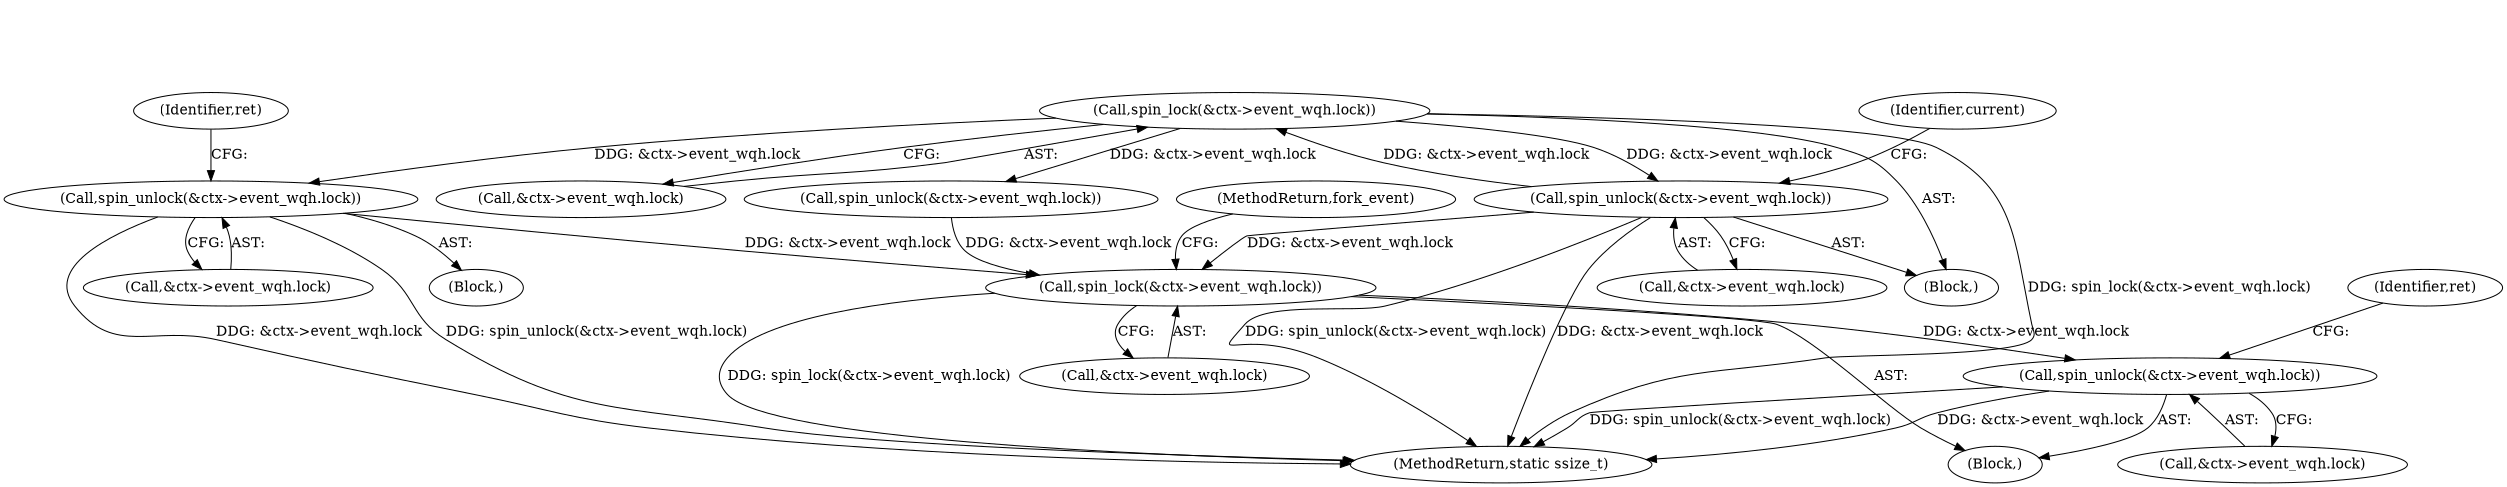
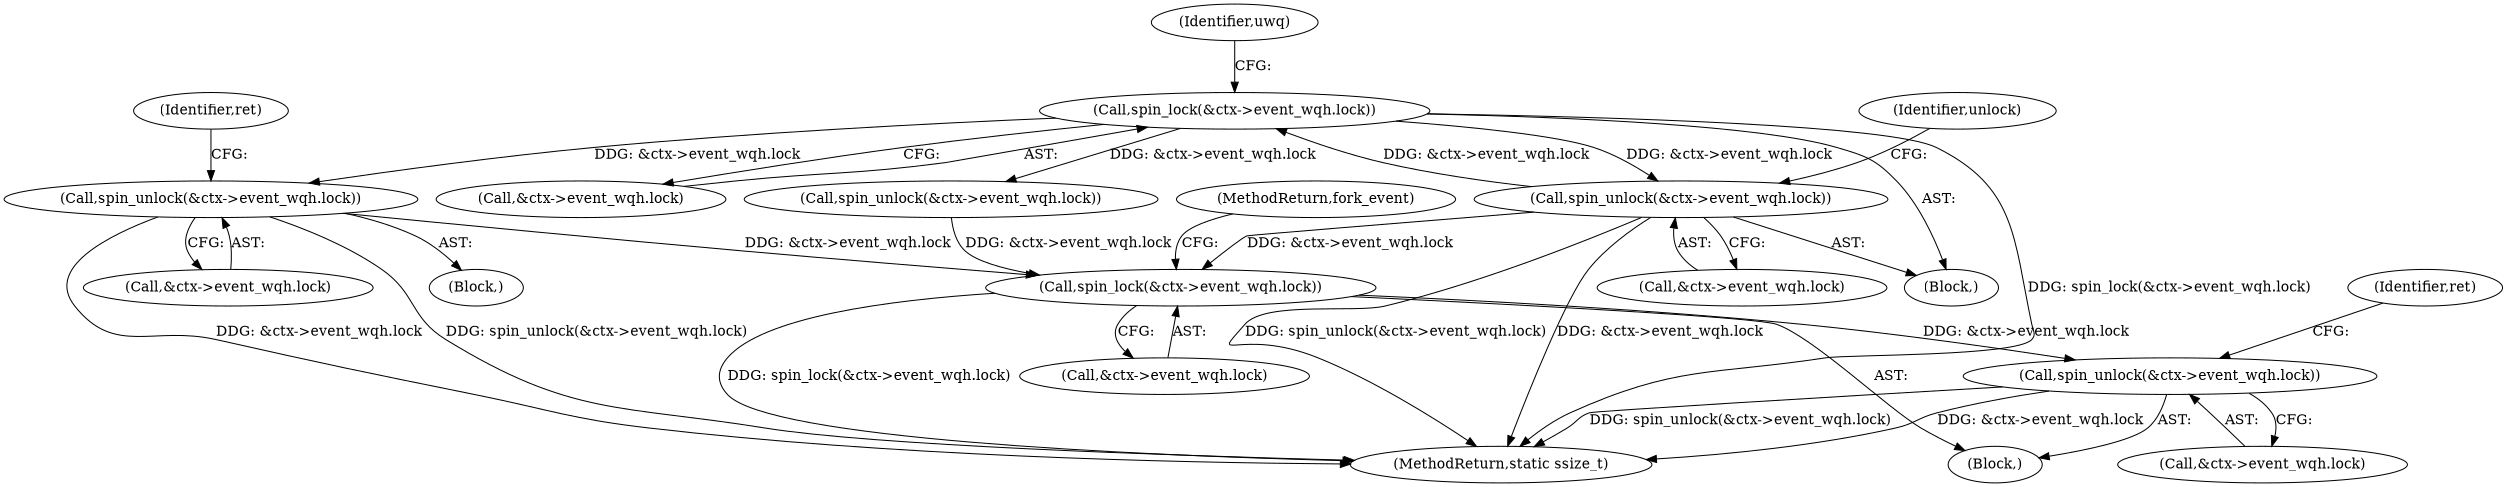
node "(Identifier,uwq)": added
node "(Identifier,current)": label "(Identifier,current)" -> "(Identifier,unlock)"
